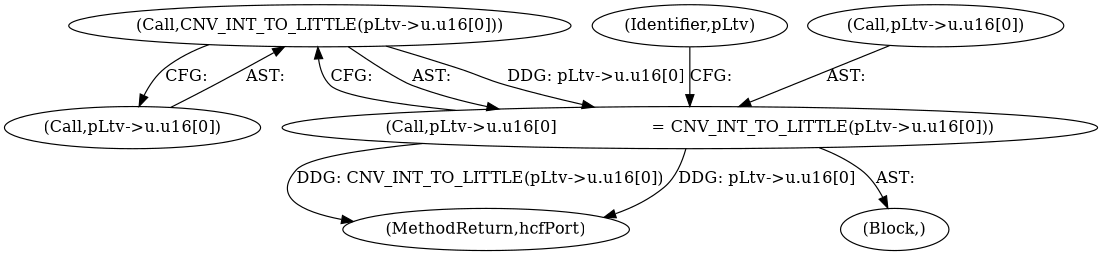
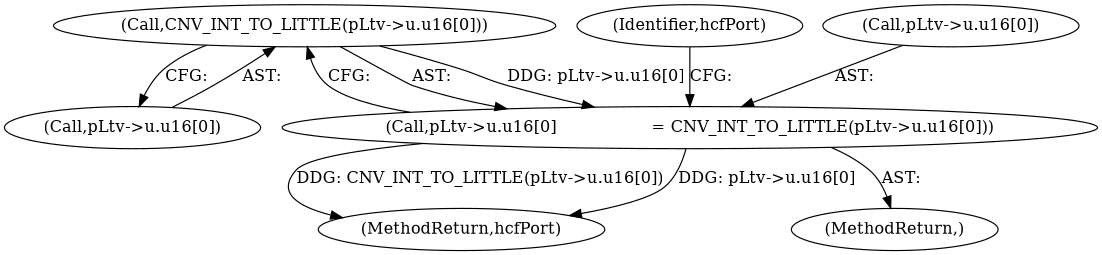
node "(Identifier,pLtv)": label "(Identifier,pLtv)" -> "(Identifier,hcfPort)"
node "(Block,)": label "(Block,)" -> "(MethodReturn,)"
